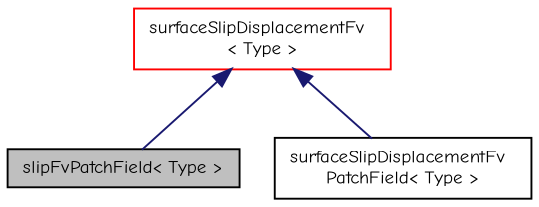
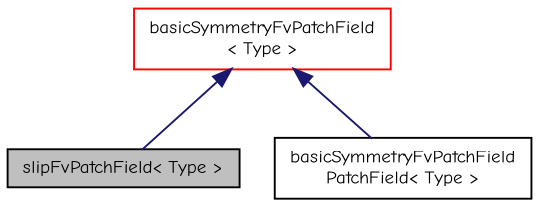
node "surfaceSlipDisplacementFv < Type >": label "surfaceSlipDisplacementFv < Type >" -> "basicSymmetryFvPatchField < Type >"
node "surfaceSlipDisplacementFv PatchField< Type >": label "surfaceSlipDisplacementFv PatchField< Type >" -> "basicSymmetryFvPatchField PatchField< Type >"
